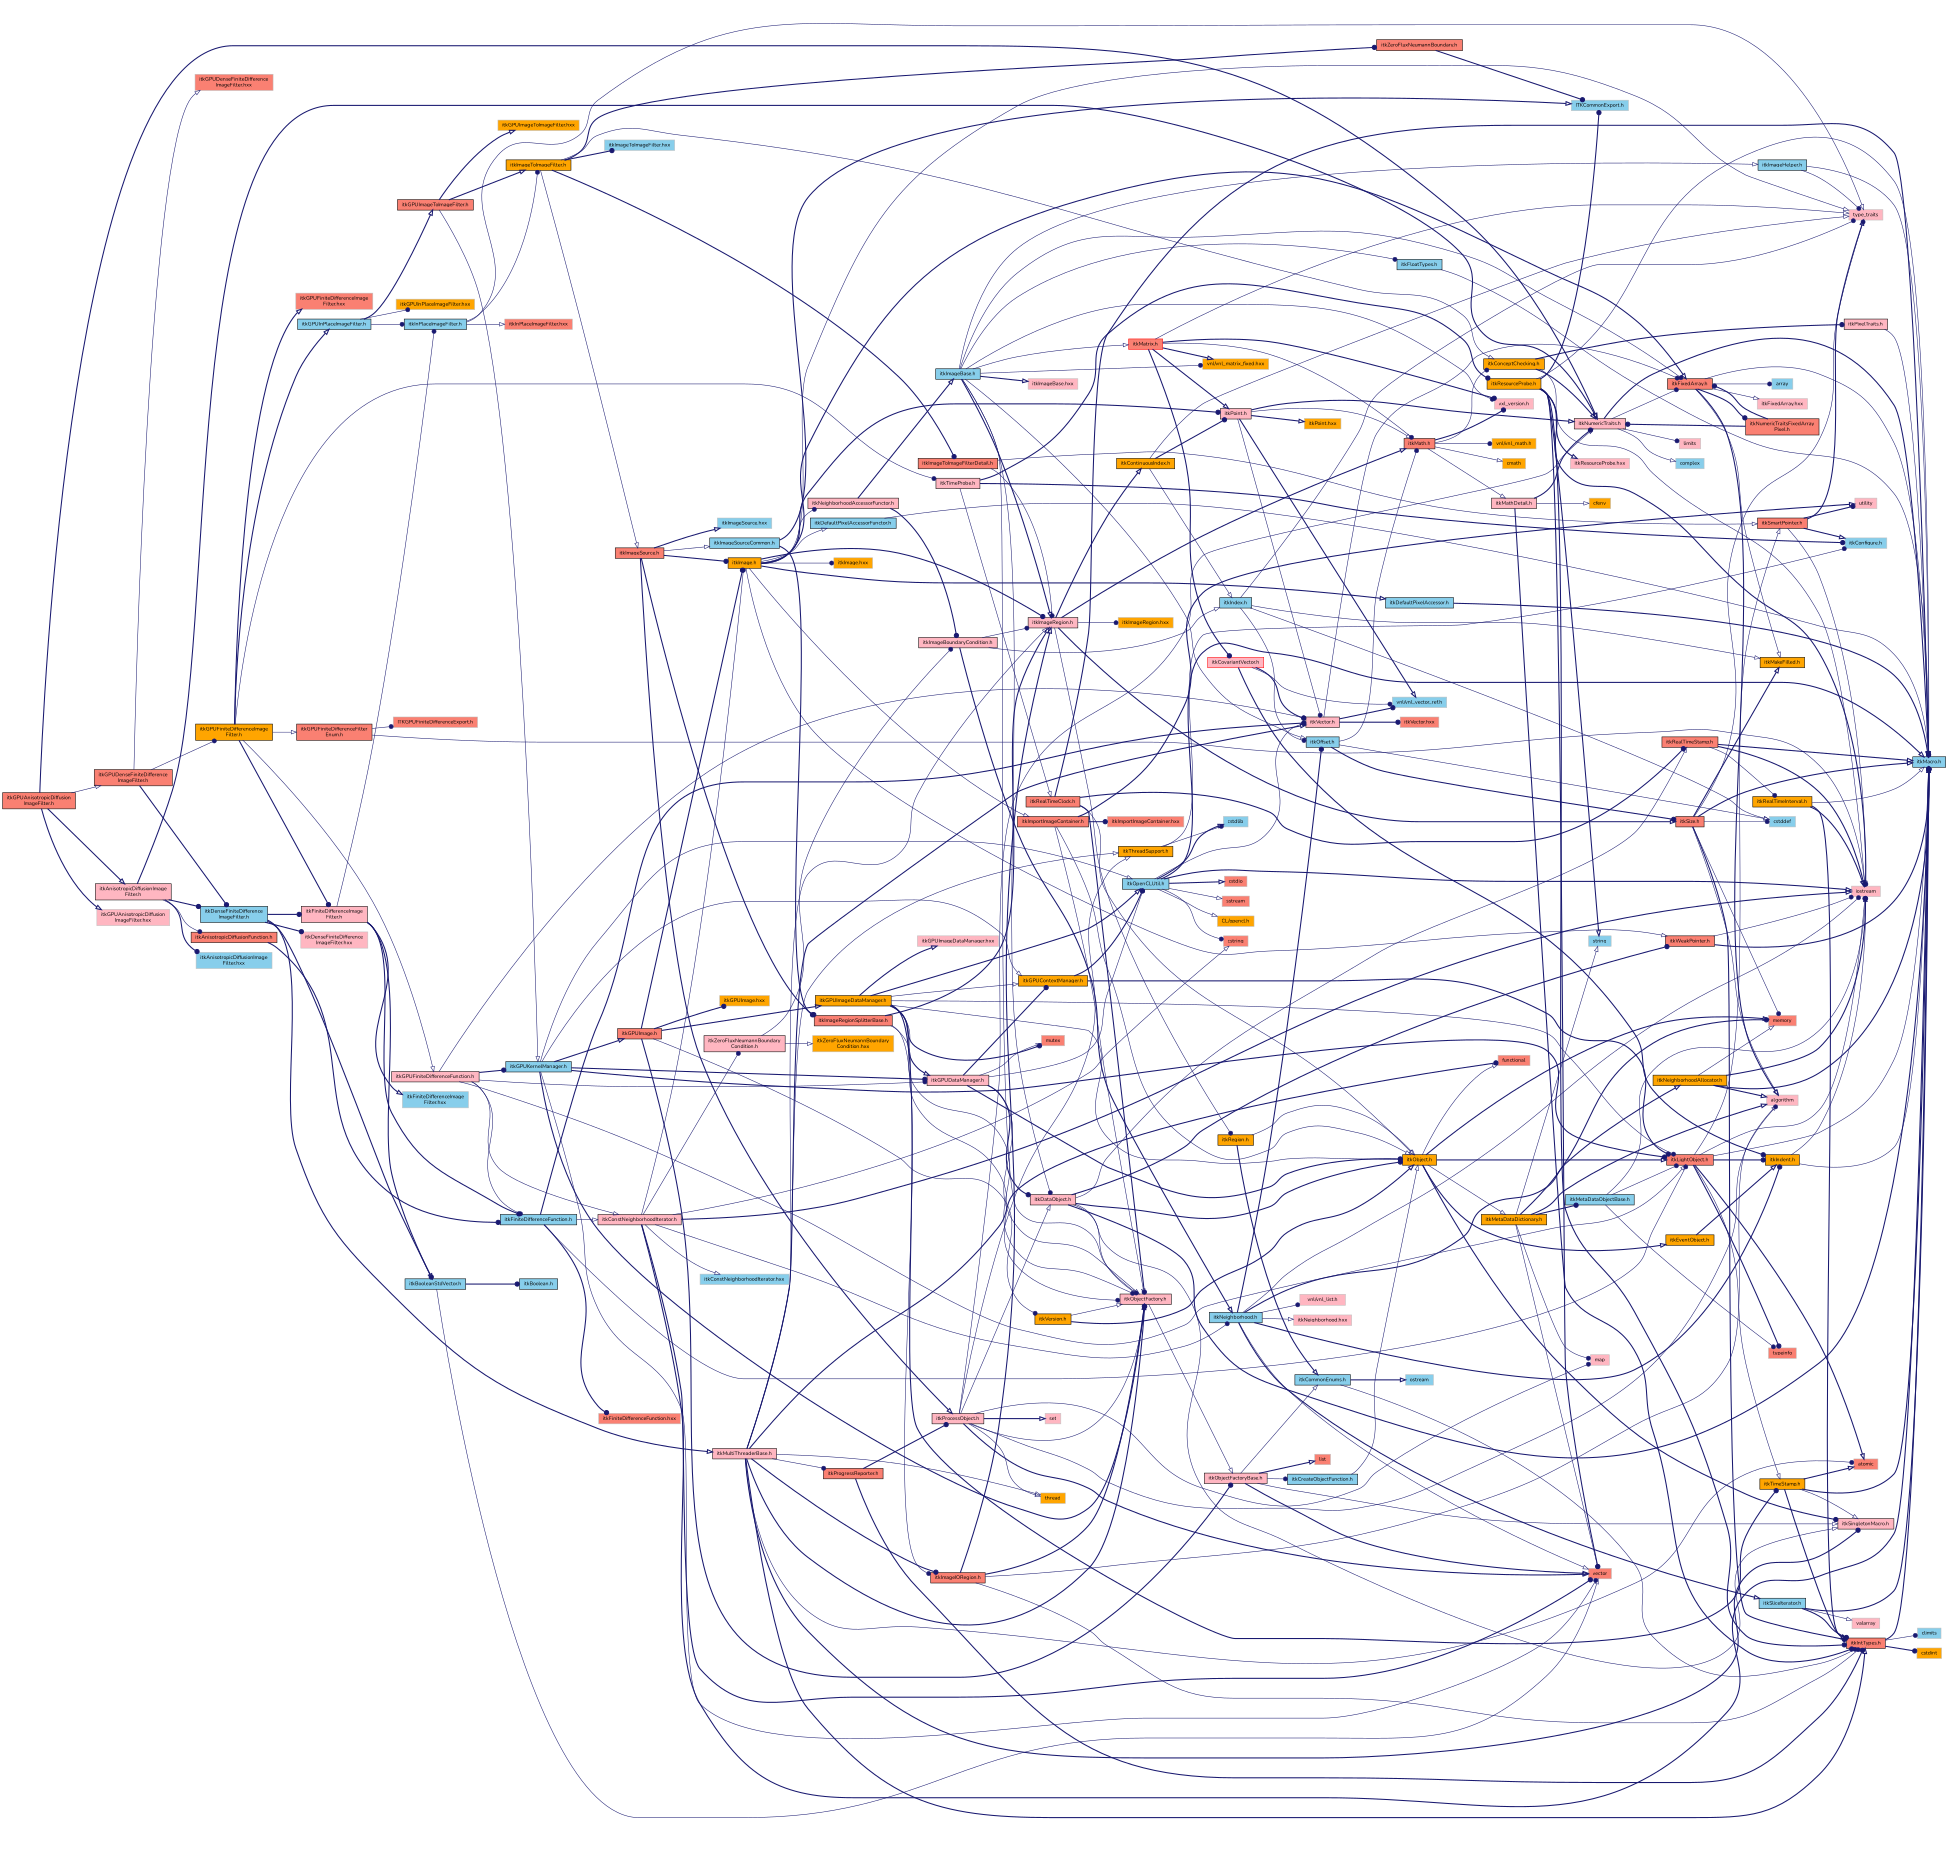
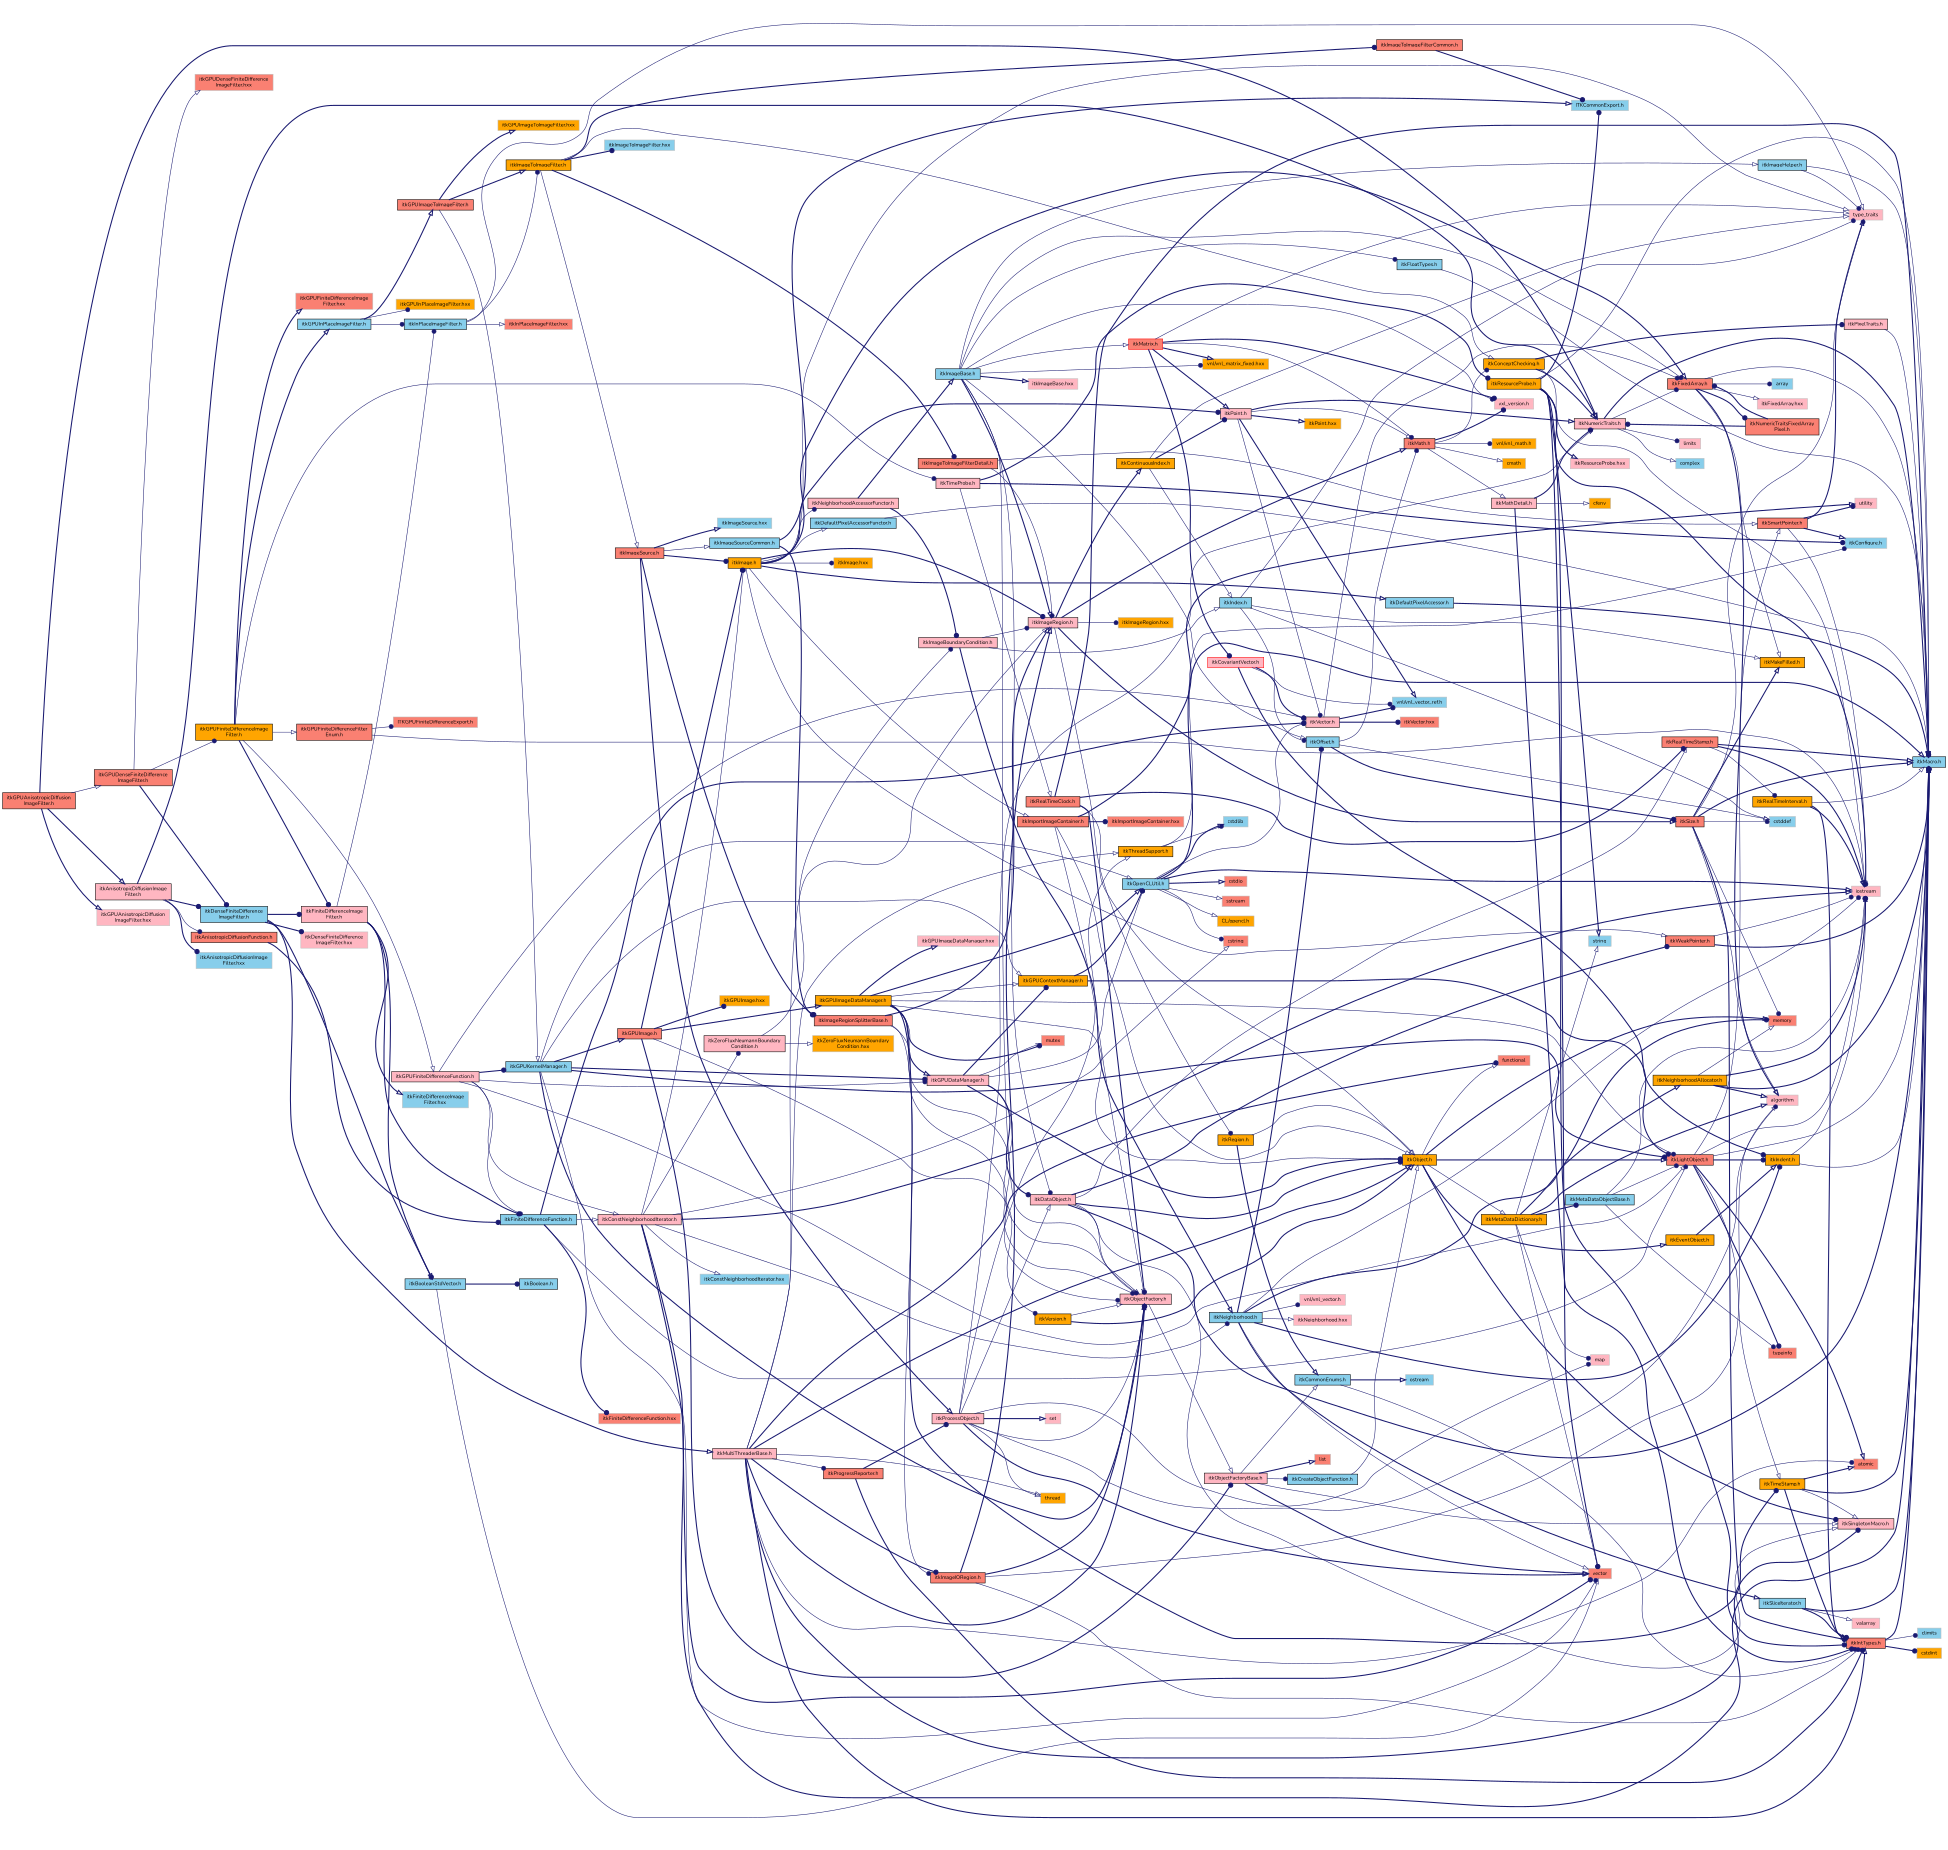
node "itkZeroFluxNeumannBoundary.h": label "itkZeroFluxNeumannBoundary.h" -> "itkImageToImageFilterCommon.h"
edge "itkMultiThreaderBase.h" -> "itkVector.h": now "itkMultiThreaderBase.h" -> "itkObject.h"
node "vnl/vnl_list.h": label "vnl/vnl_list.h" -> "vnl/vnl_vector.h"
